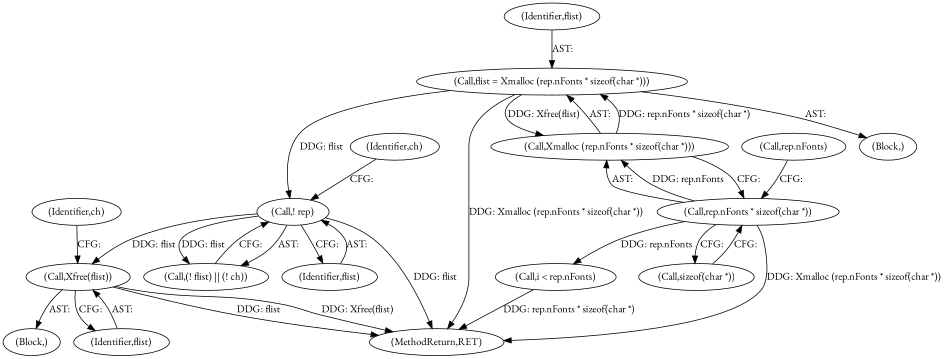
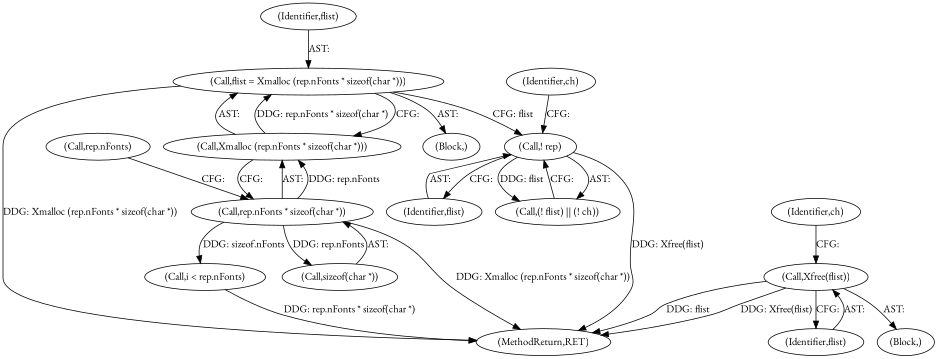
edge "(Call,flist = Xmalloc (rep.nFonts * sizeof(char *)))" -> "(Call,Xmalloc (rep.nFonts * sizeof(char *)))": label "DDG: Xfree(flist)" -> "CFG: "
edge "(Call,flist = Xmalloc (rep.nFonts * sizeof(char *)))" -> "(Call,! rep)": label "DDG: flist" -> "CFG: flist"
edge "(Call,! rep)" -> "(Call,Xfree(flist))": removed, label "DDG: flist"
edge "(Call,rep.nFonts * sizeof(char *))" -> "(Call,i < rep.nFonts)": label "DDG: rep.nFonts" -> "DDG: sizeof.nFonts"
edge "(Call,rep.nFonts * sizeof(char *))" -> "(Call,sizeof(char *))": label "CFG: " -> "DDG: rep.nFonts"
edge "(Call,sizeof(char *))" -> "(Call,rep.nFonts * sizeof(char *))": label "CFG: " -> "AST: "
edge "(Call,! rep)" -> "(MethodReturn,RET)": label "DDG: flist" -> "DDG: Xfree(flist)"
